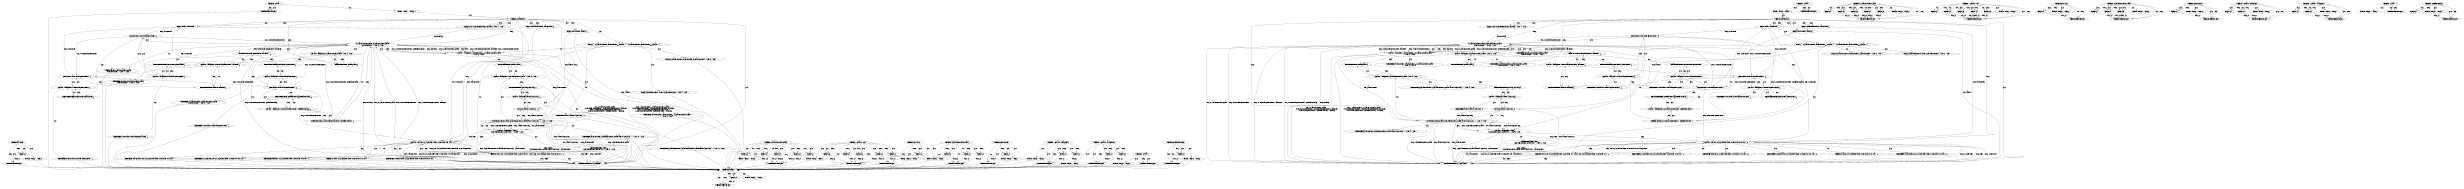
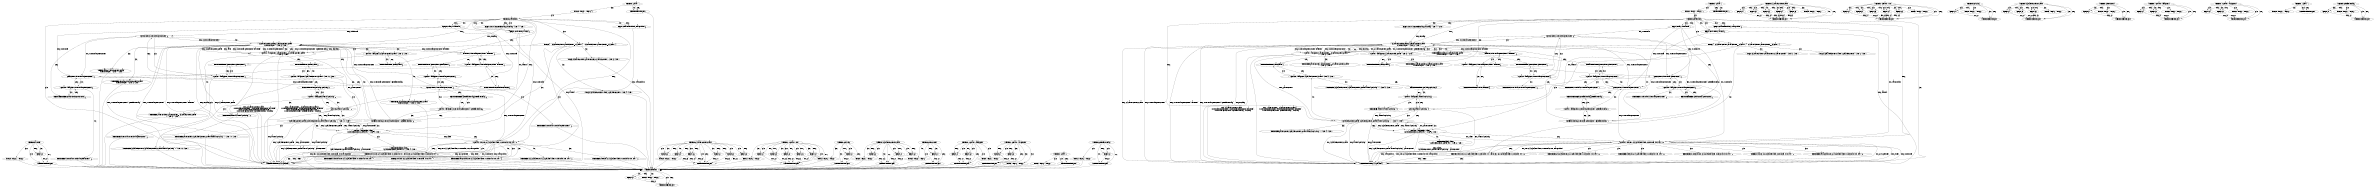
node "(PARAM,p6)": added
